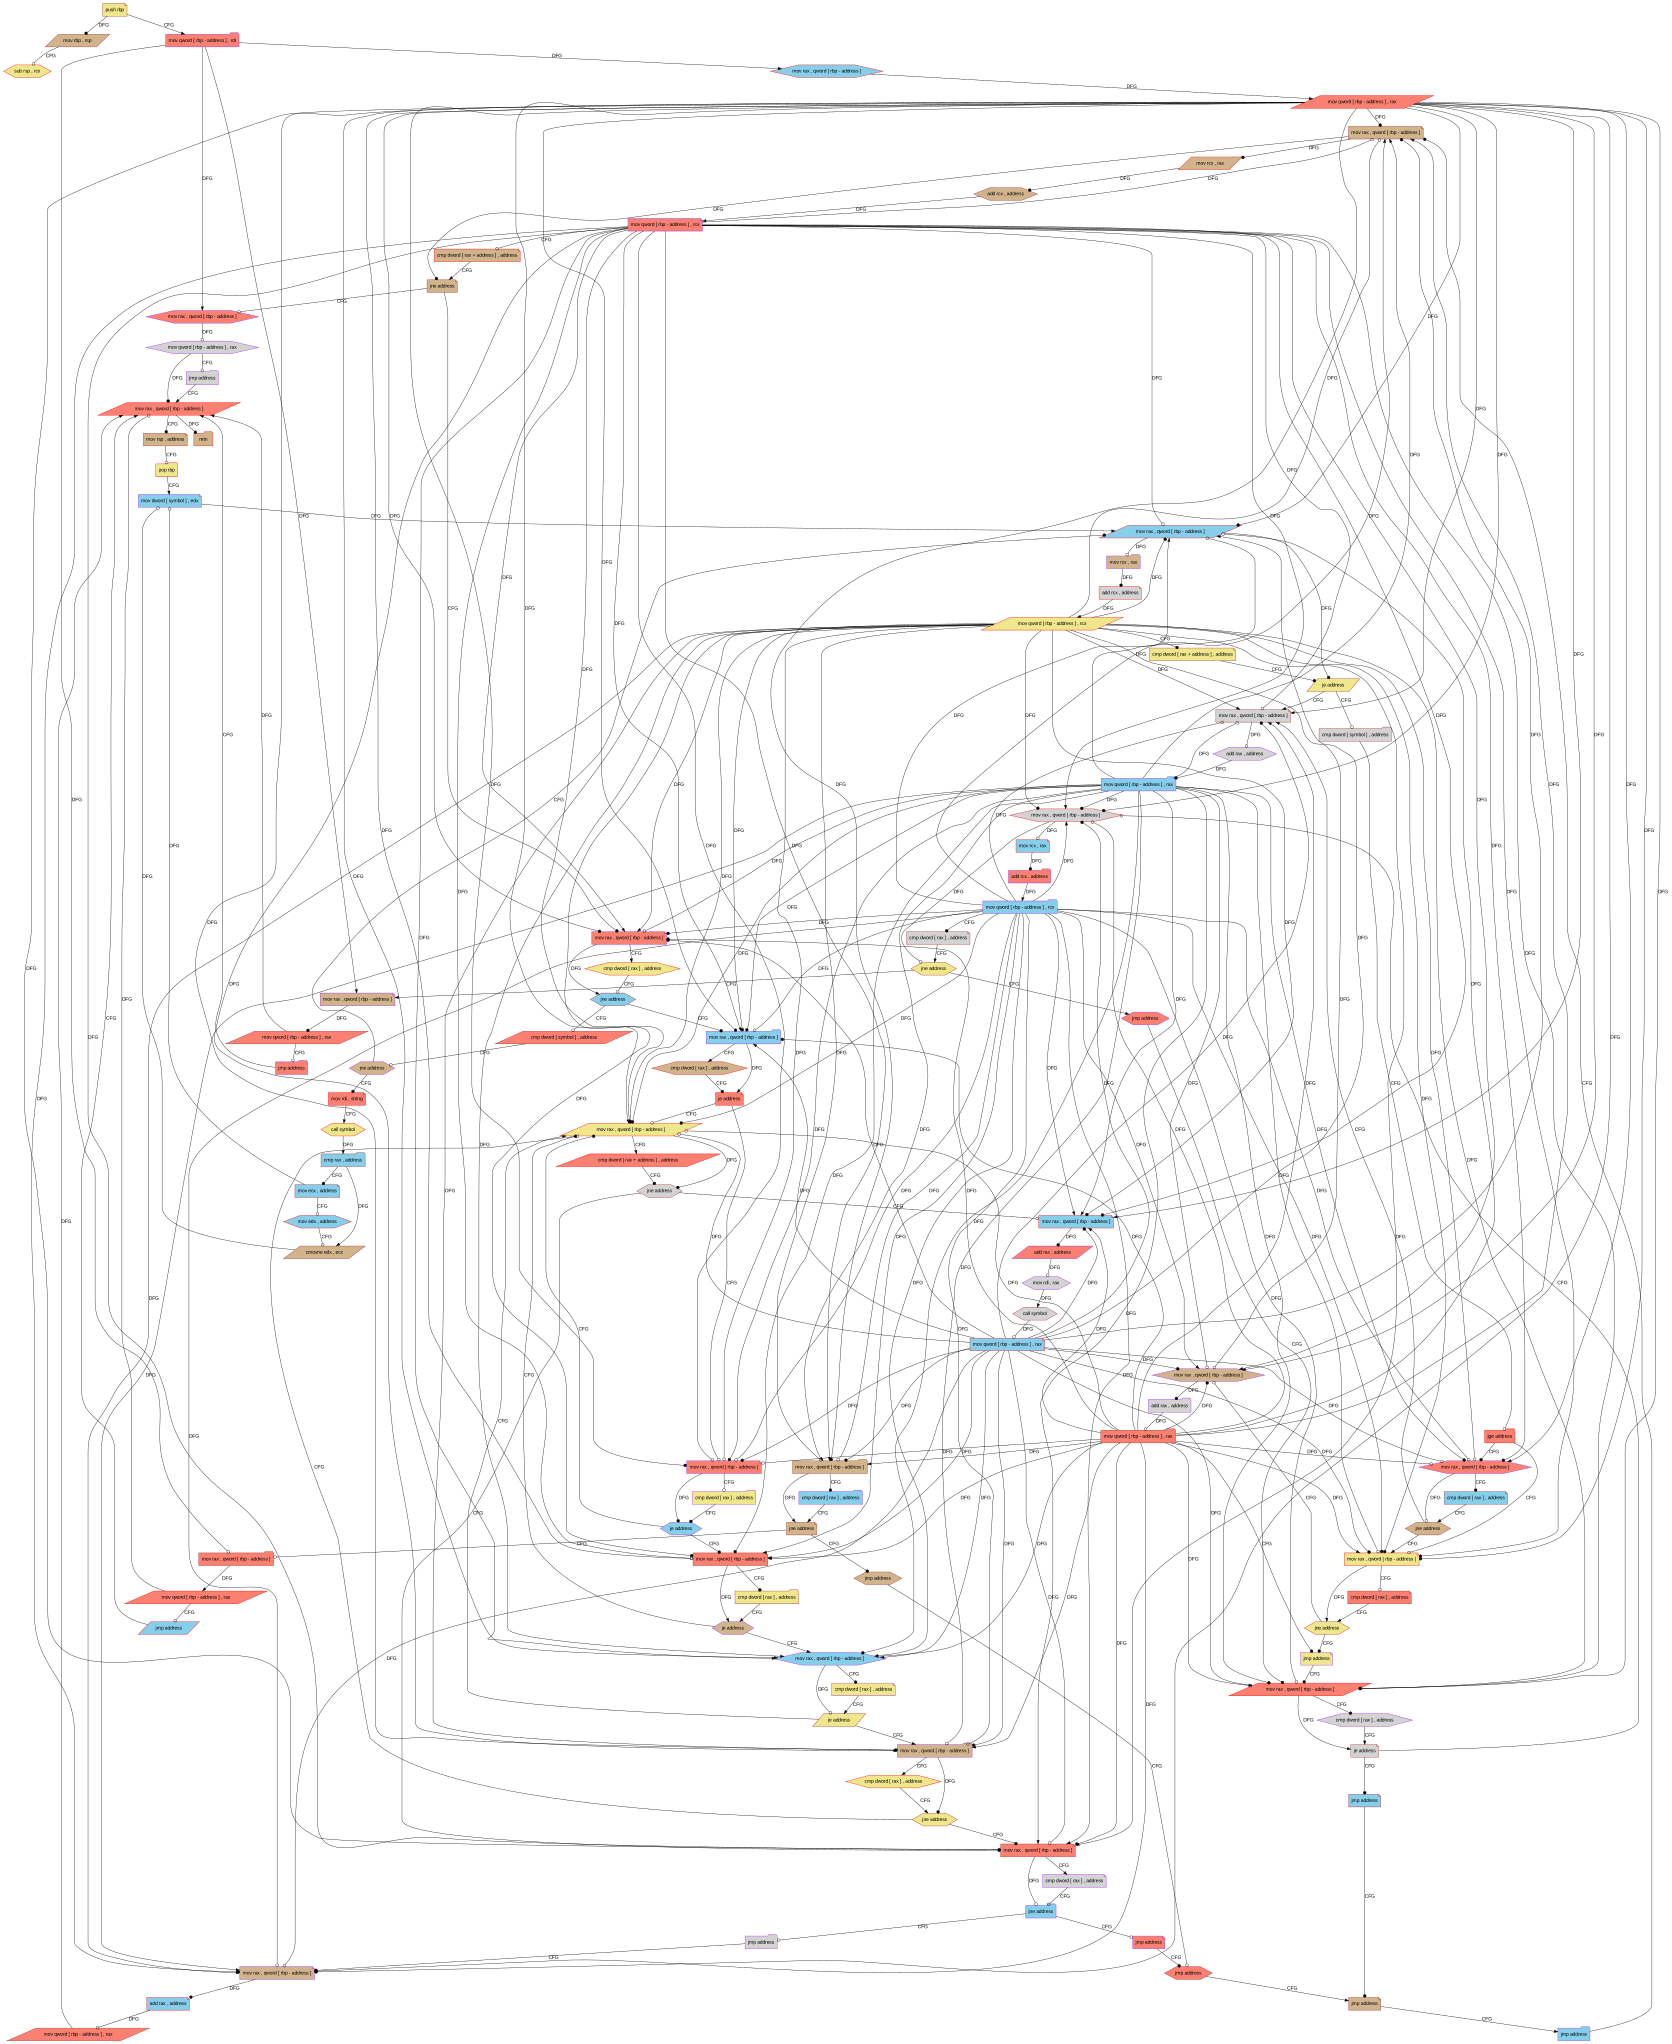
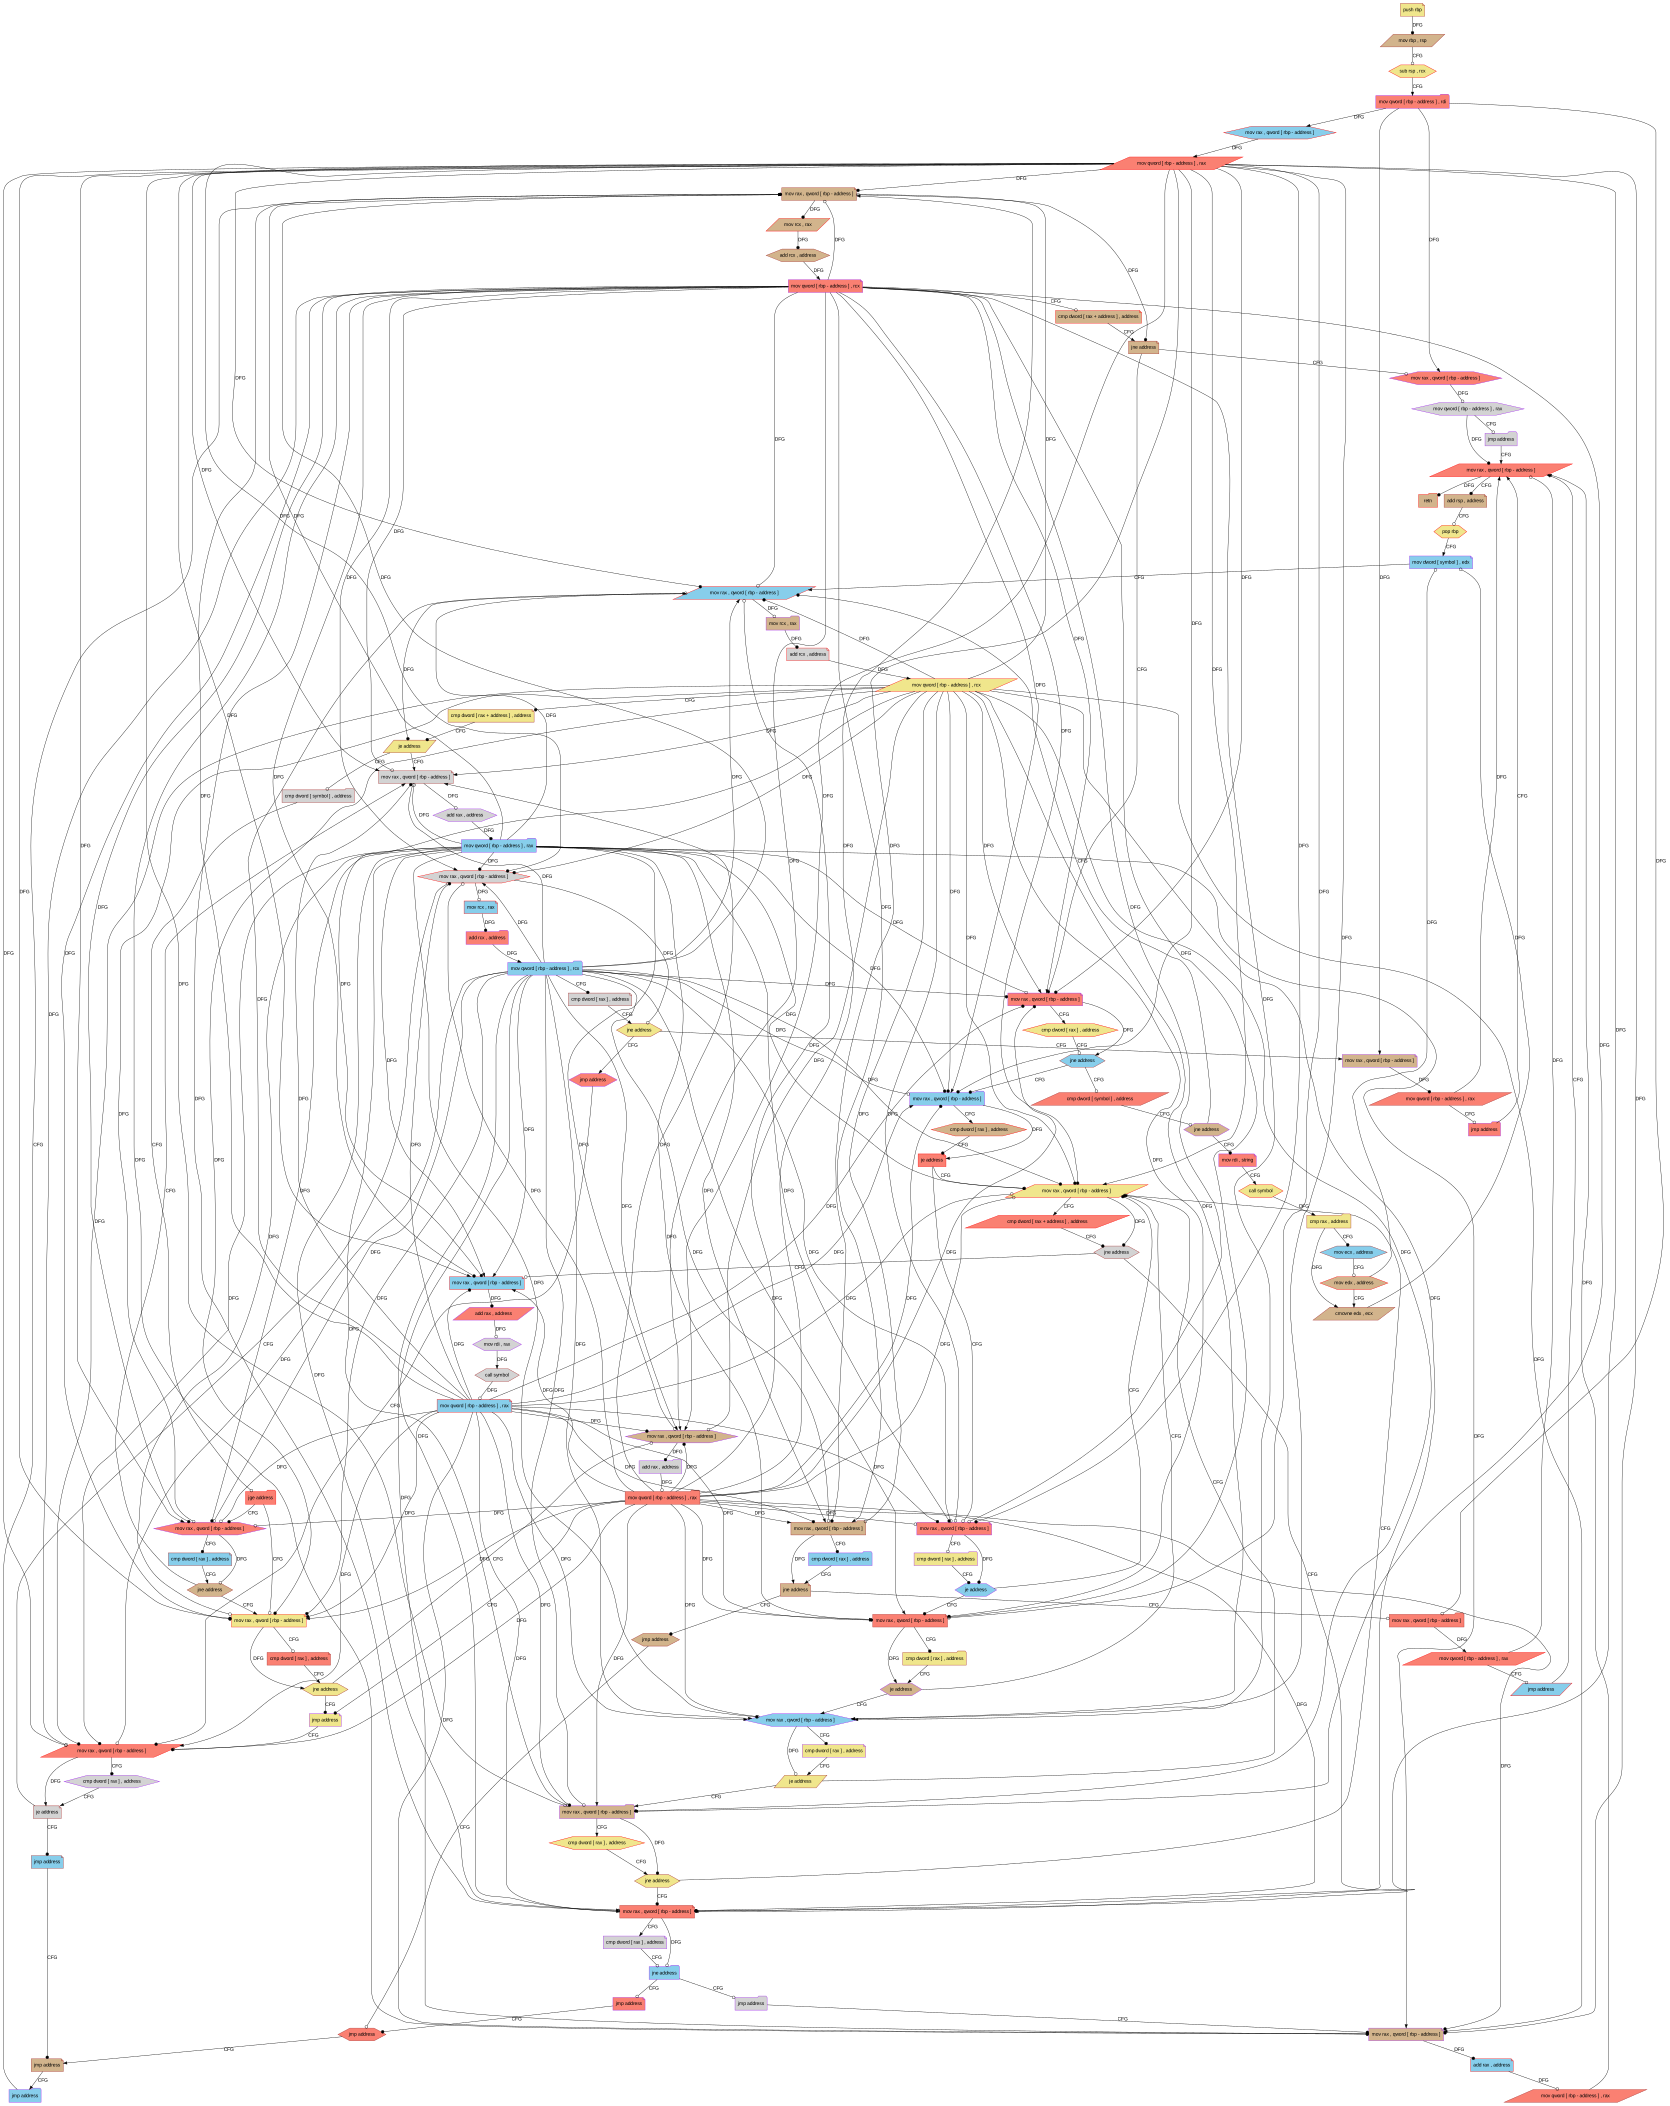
edge "push rbp" -> "mov qword [ rbp - address ] , rdi": now "sub rsp , rcx" -> "mov qword [ rbp - address ] , rdi"
node "mov rsp , address": label "mov rsp , address" -> "add rsp , address"
node "pop rbp": shape folder -> hexagon
edge "mov ecx , address" -> "mov dword [ symbol ] , edx": now "mov edx , address" -> "mov dword [ symbol ] , edx"
node "mov rdi , string": color red -> purple
node "cmp rax , address": fillcolor skyblue -> khaki
node "mov ecx , address": shape note -> hexagon
node "mov edx , address": fillcolor skyblue -> tan
edge "mov edx , address" -> "cmovne edx , ecx": arrowhead odot -> normal
